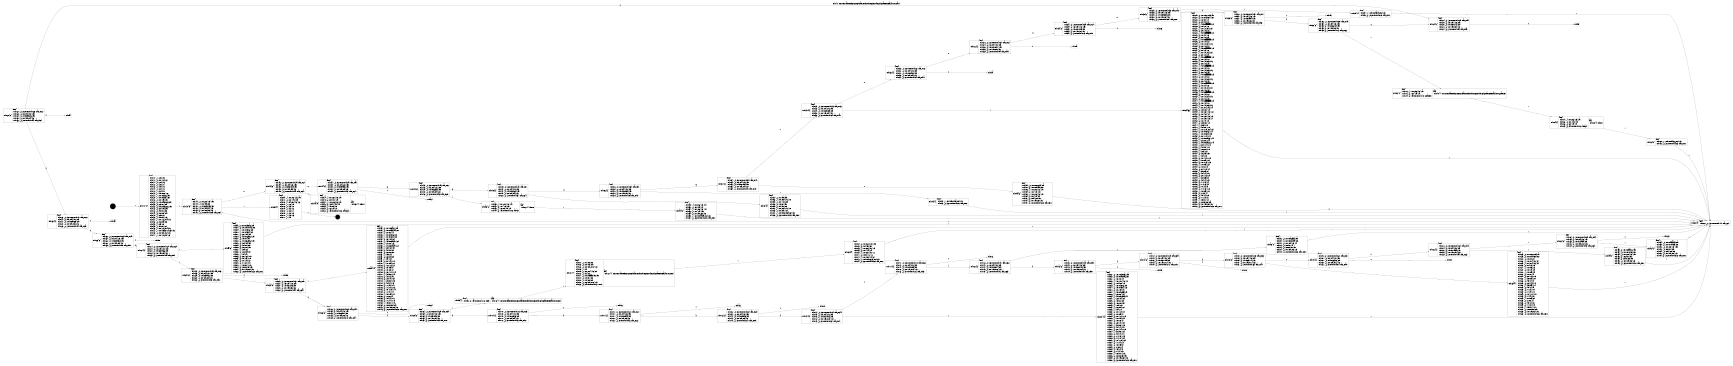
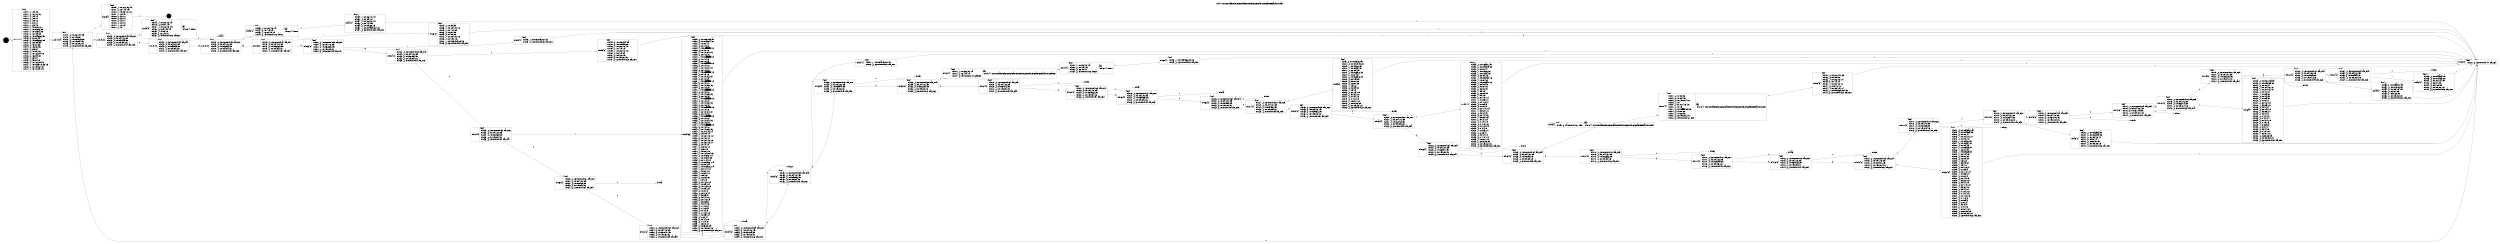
edge "0x401620 [28]" -> "0x401604 [28]": reversed
